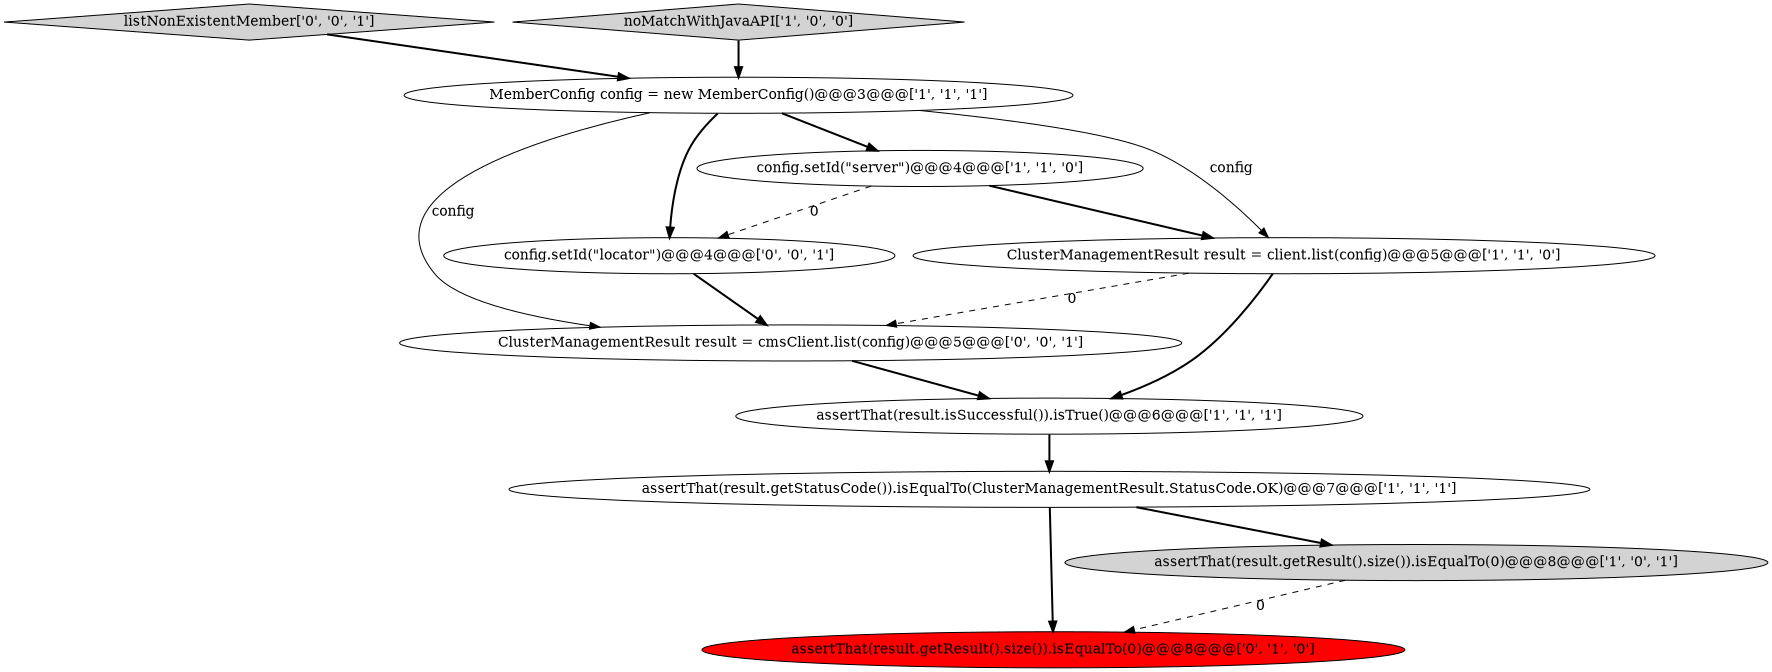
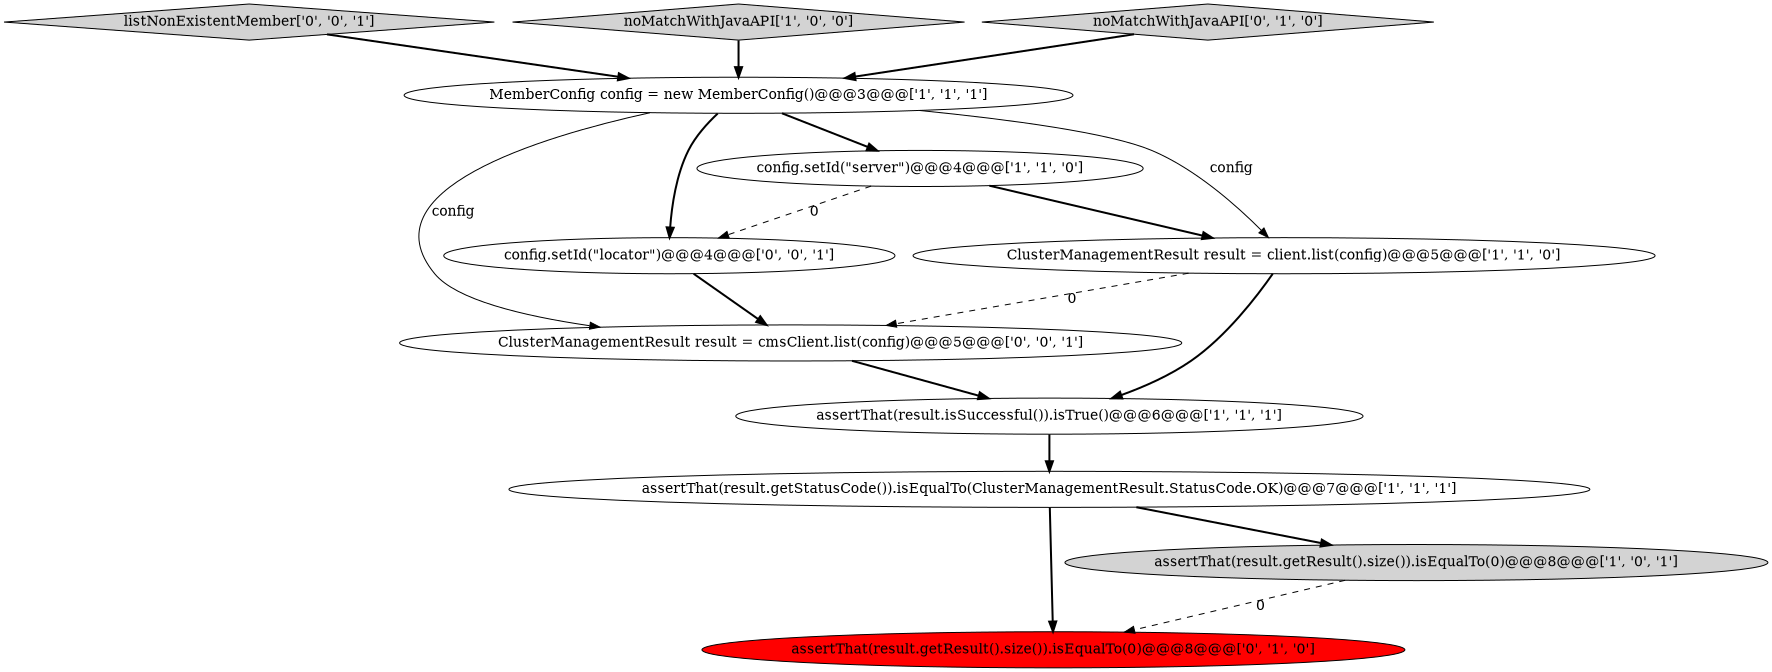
node "noMatchWithJavaAPI['0', '1', '0']": added
